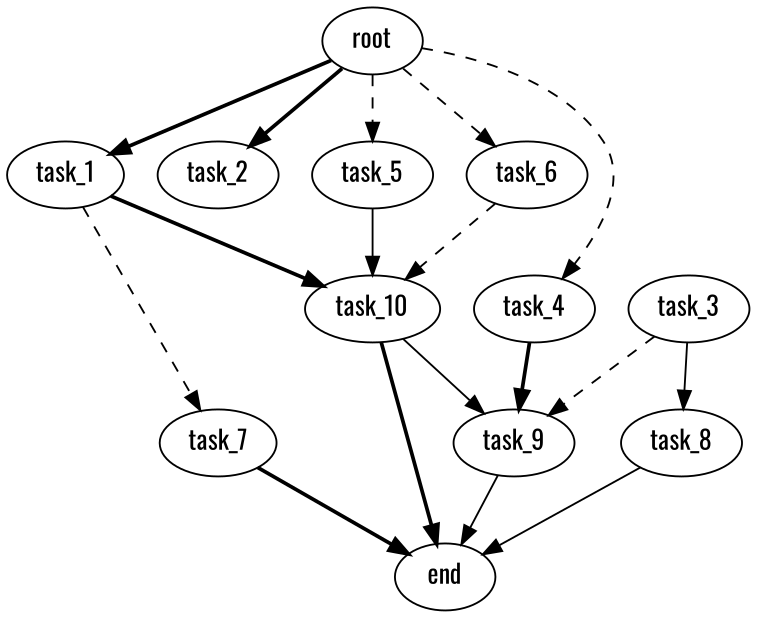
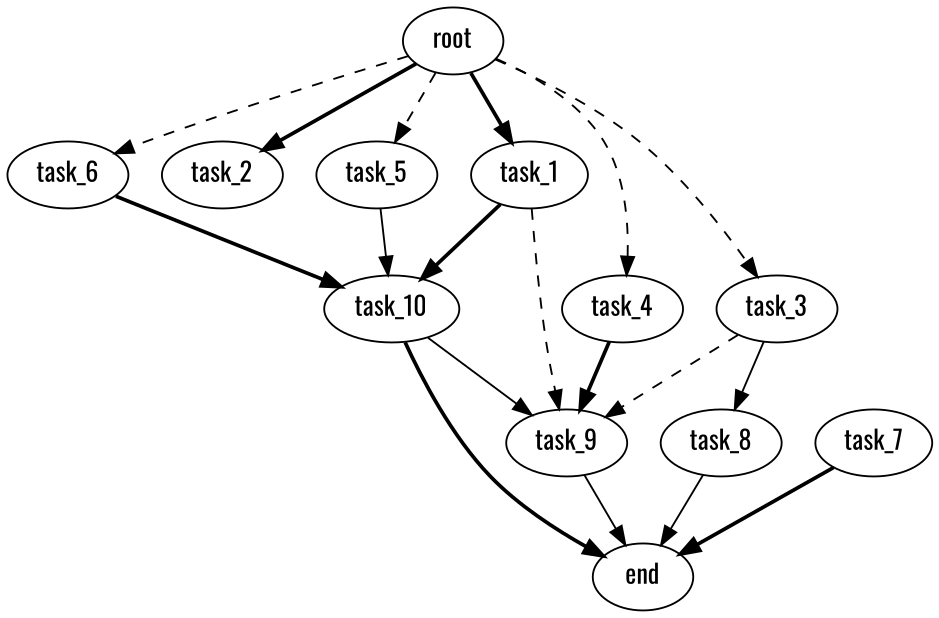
edge "root" -> "task_3": added
edge "task_6" -> "task_10": style dashed -> bold
edge "task_1" -> "task_7": now "task_1" -> "task_9"
